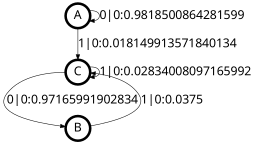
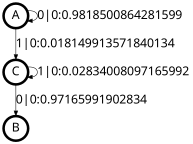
edge "B" -> "C": removed, label "1|0:0.0375"
